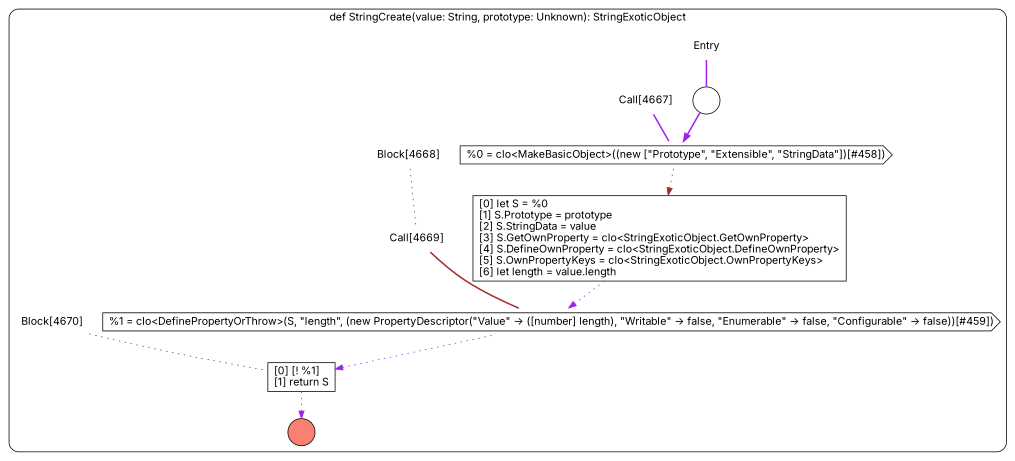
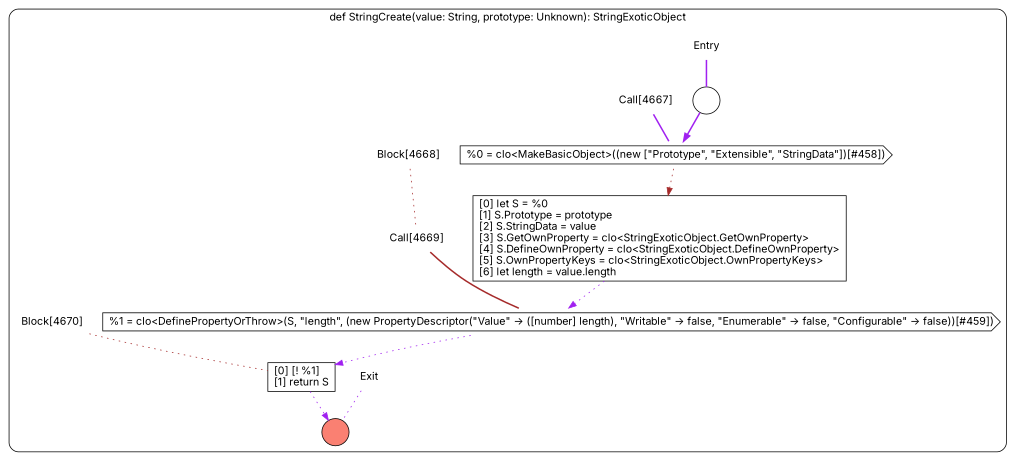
node "Exit": added
